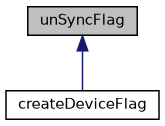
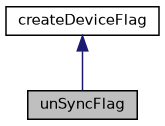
edge "createDeviceFlag" -> "unSyncFlag": reversed
